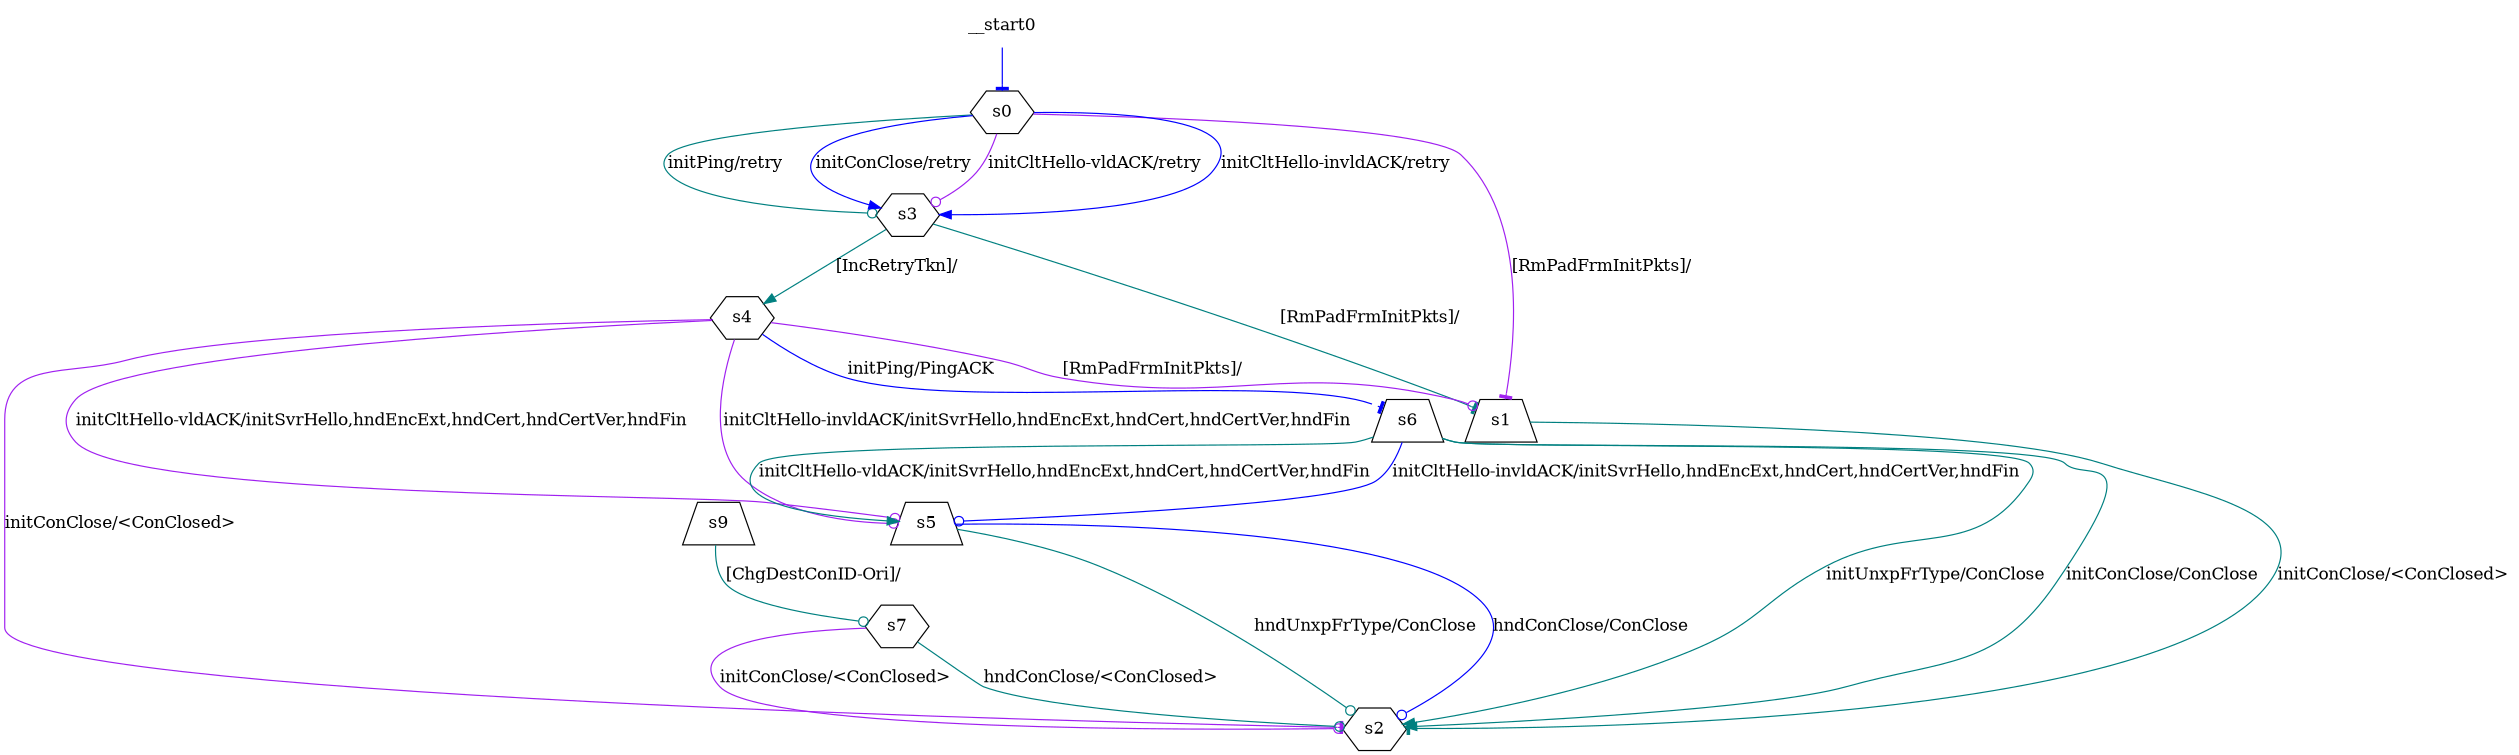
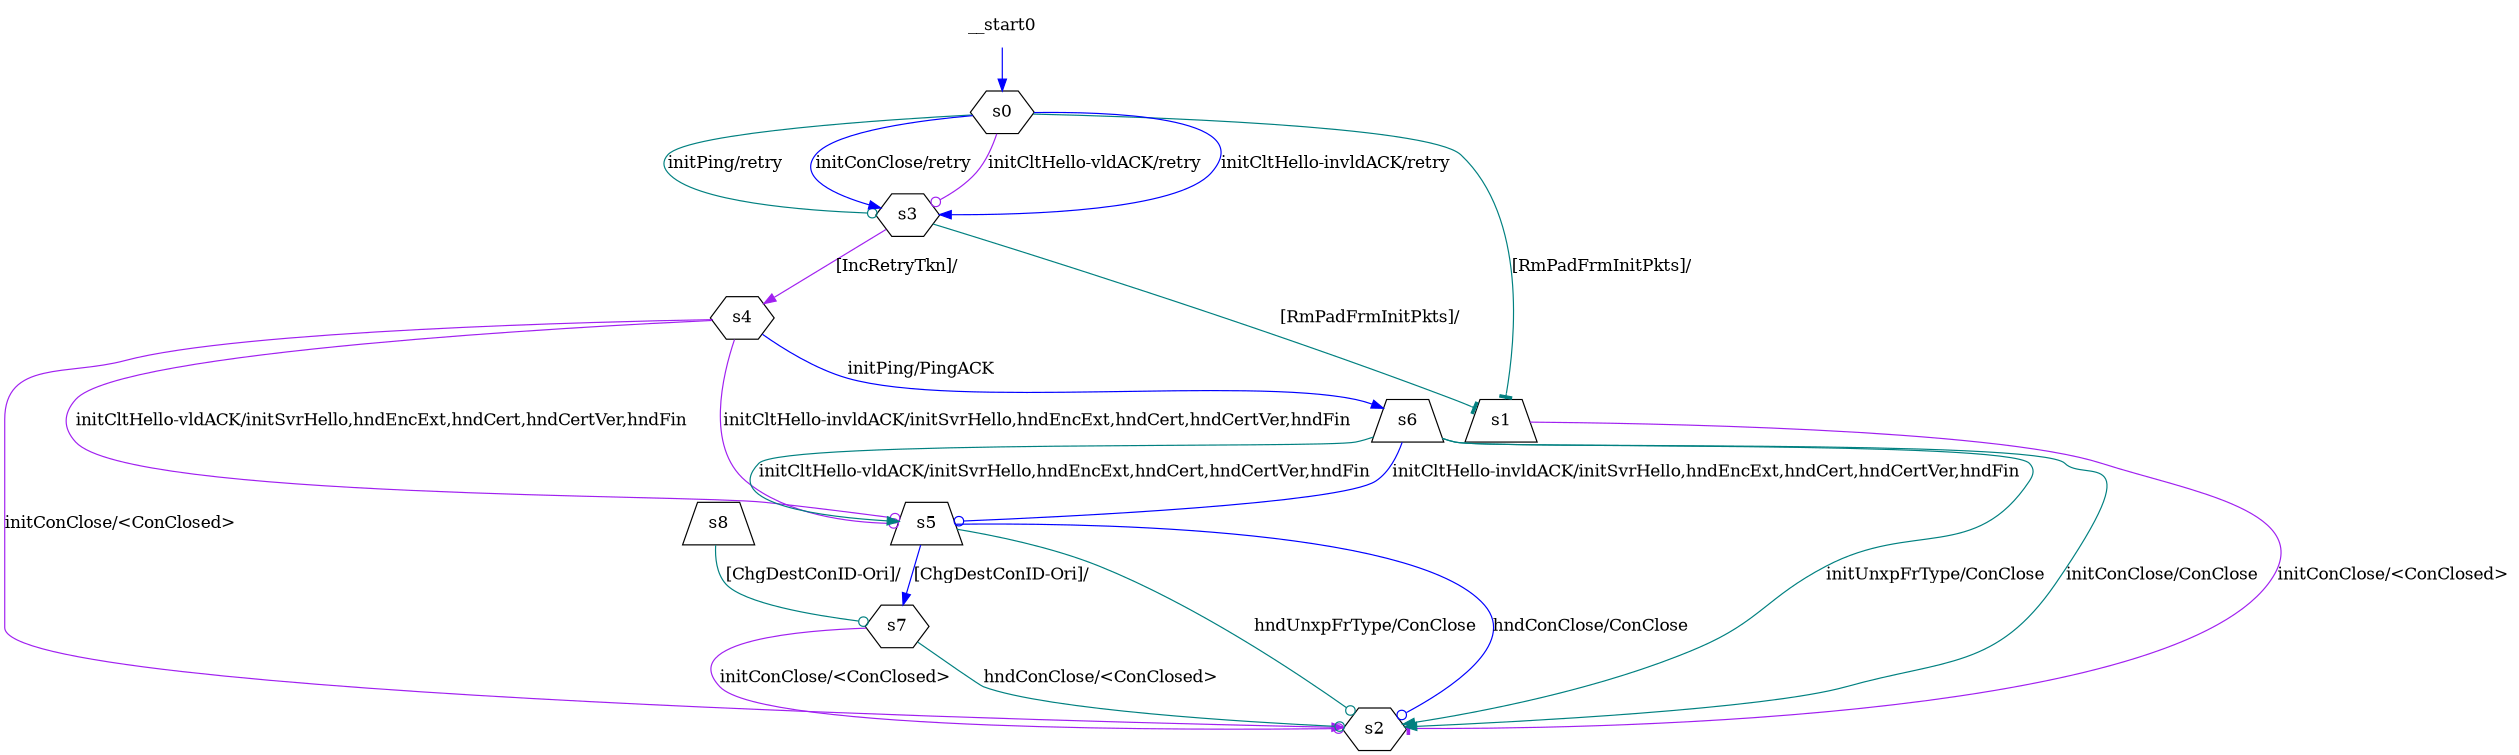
edge "__start0" -> "s0": arrowhead tee -> normal
edge "s0" -> "s1": color purple -> teal
edge "s3" -> "s4": color teal -> purple
edge "s4" -> "s1": removed, label "[RmPadFrmInitPkts]/"
edge "s4" -> "s6": arrowhead tee -> normal
node "s9": label "s9" -> "s8"
edge "s5" -> "s7": added, label "[ChgDestConID-Ori]/"
edge "s1" -> "s2": color teal -> purple
edge "s4" -> "s2": arrowhead tee -> normal
